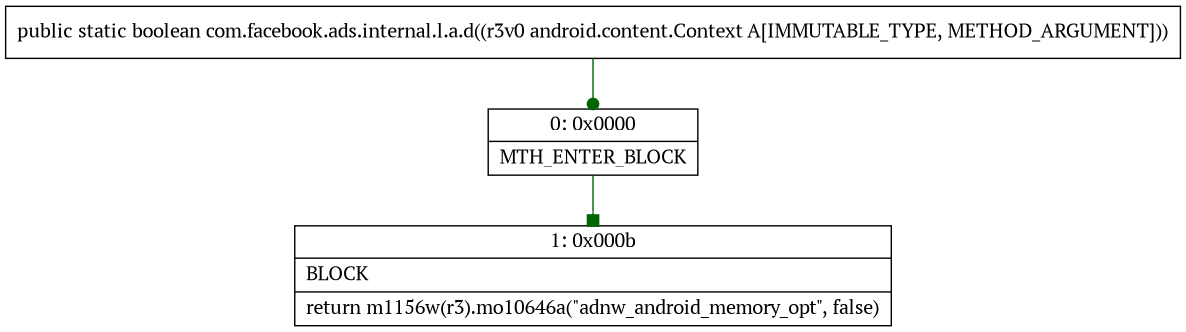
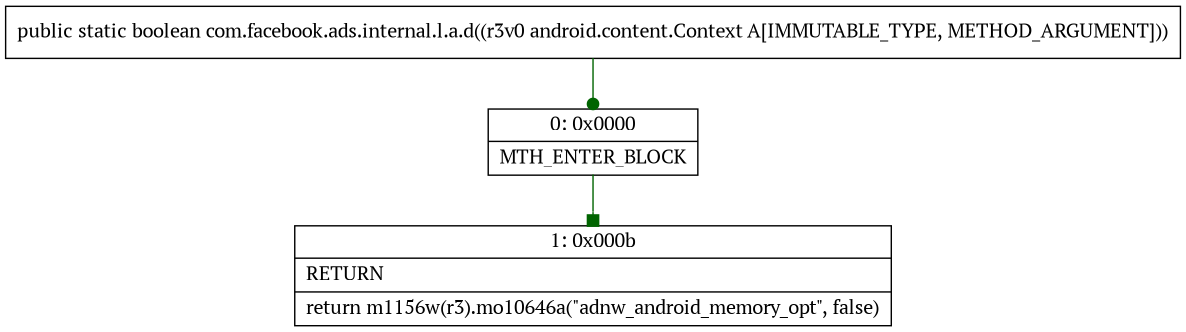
node "1: 0x000b": text "BLOCK" -> "RETURN"
